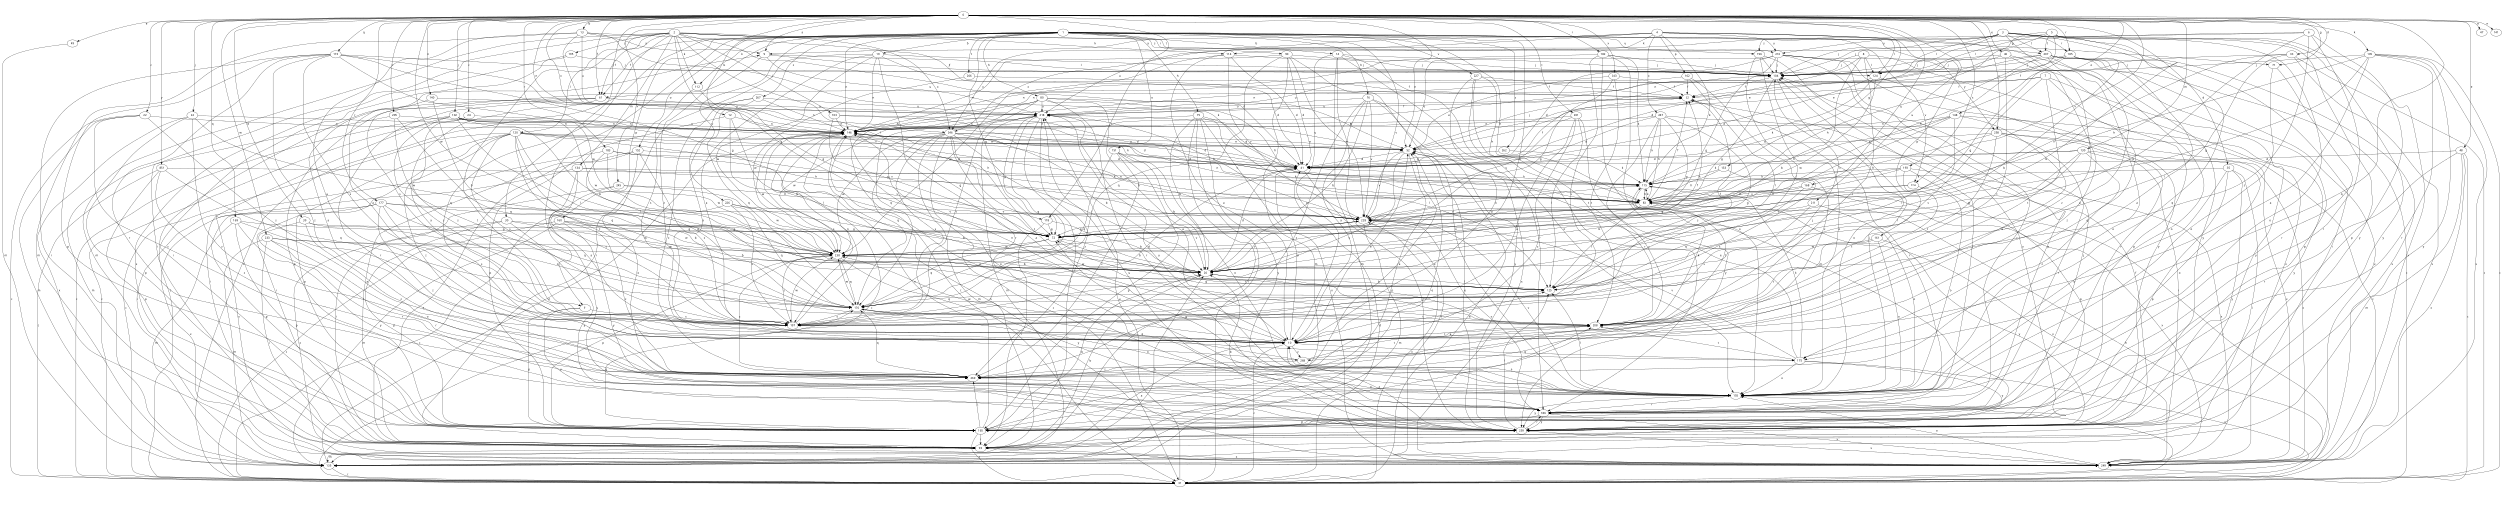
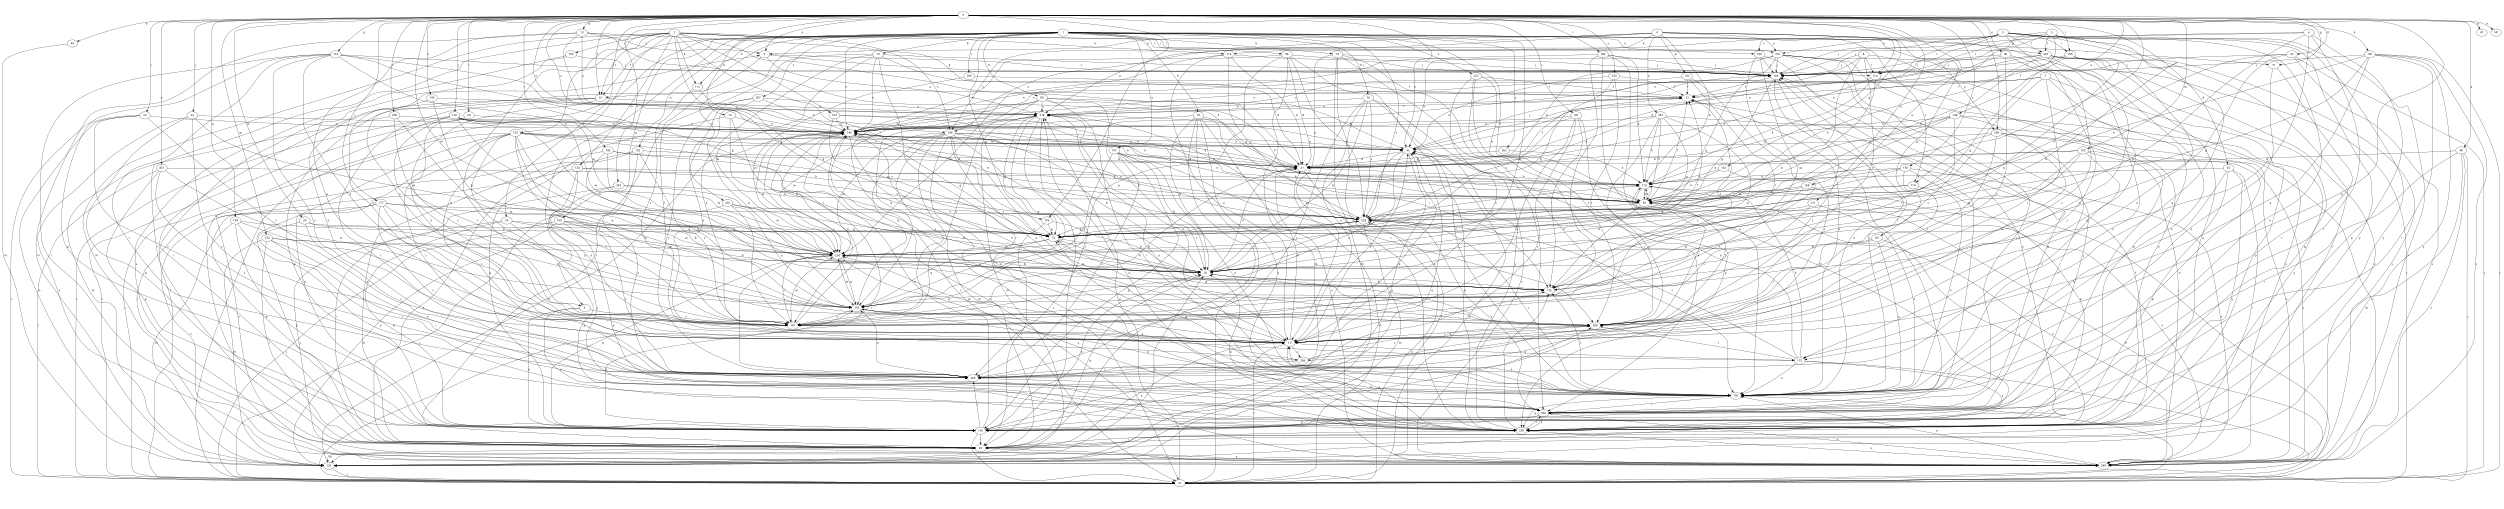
edge "151" -> "208": added, label "t"
